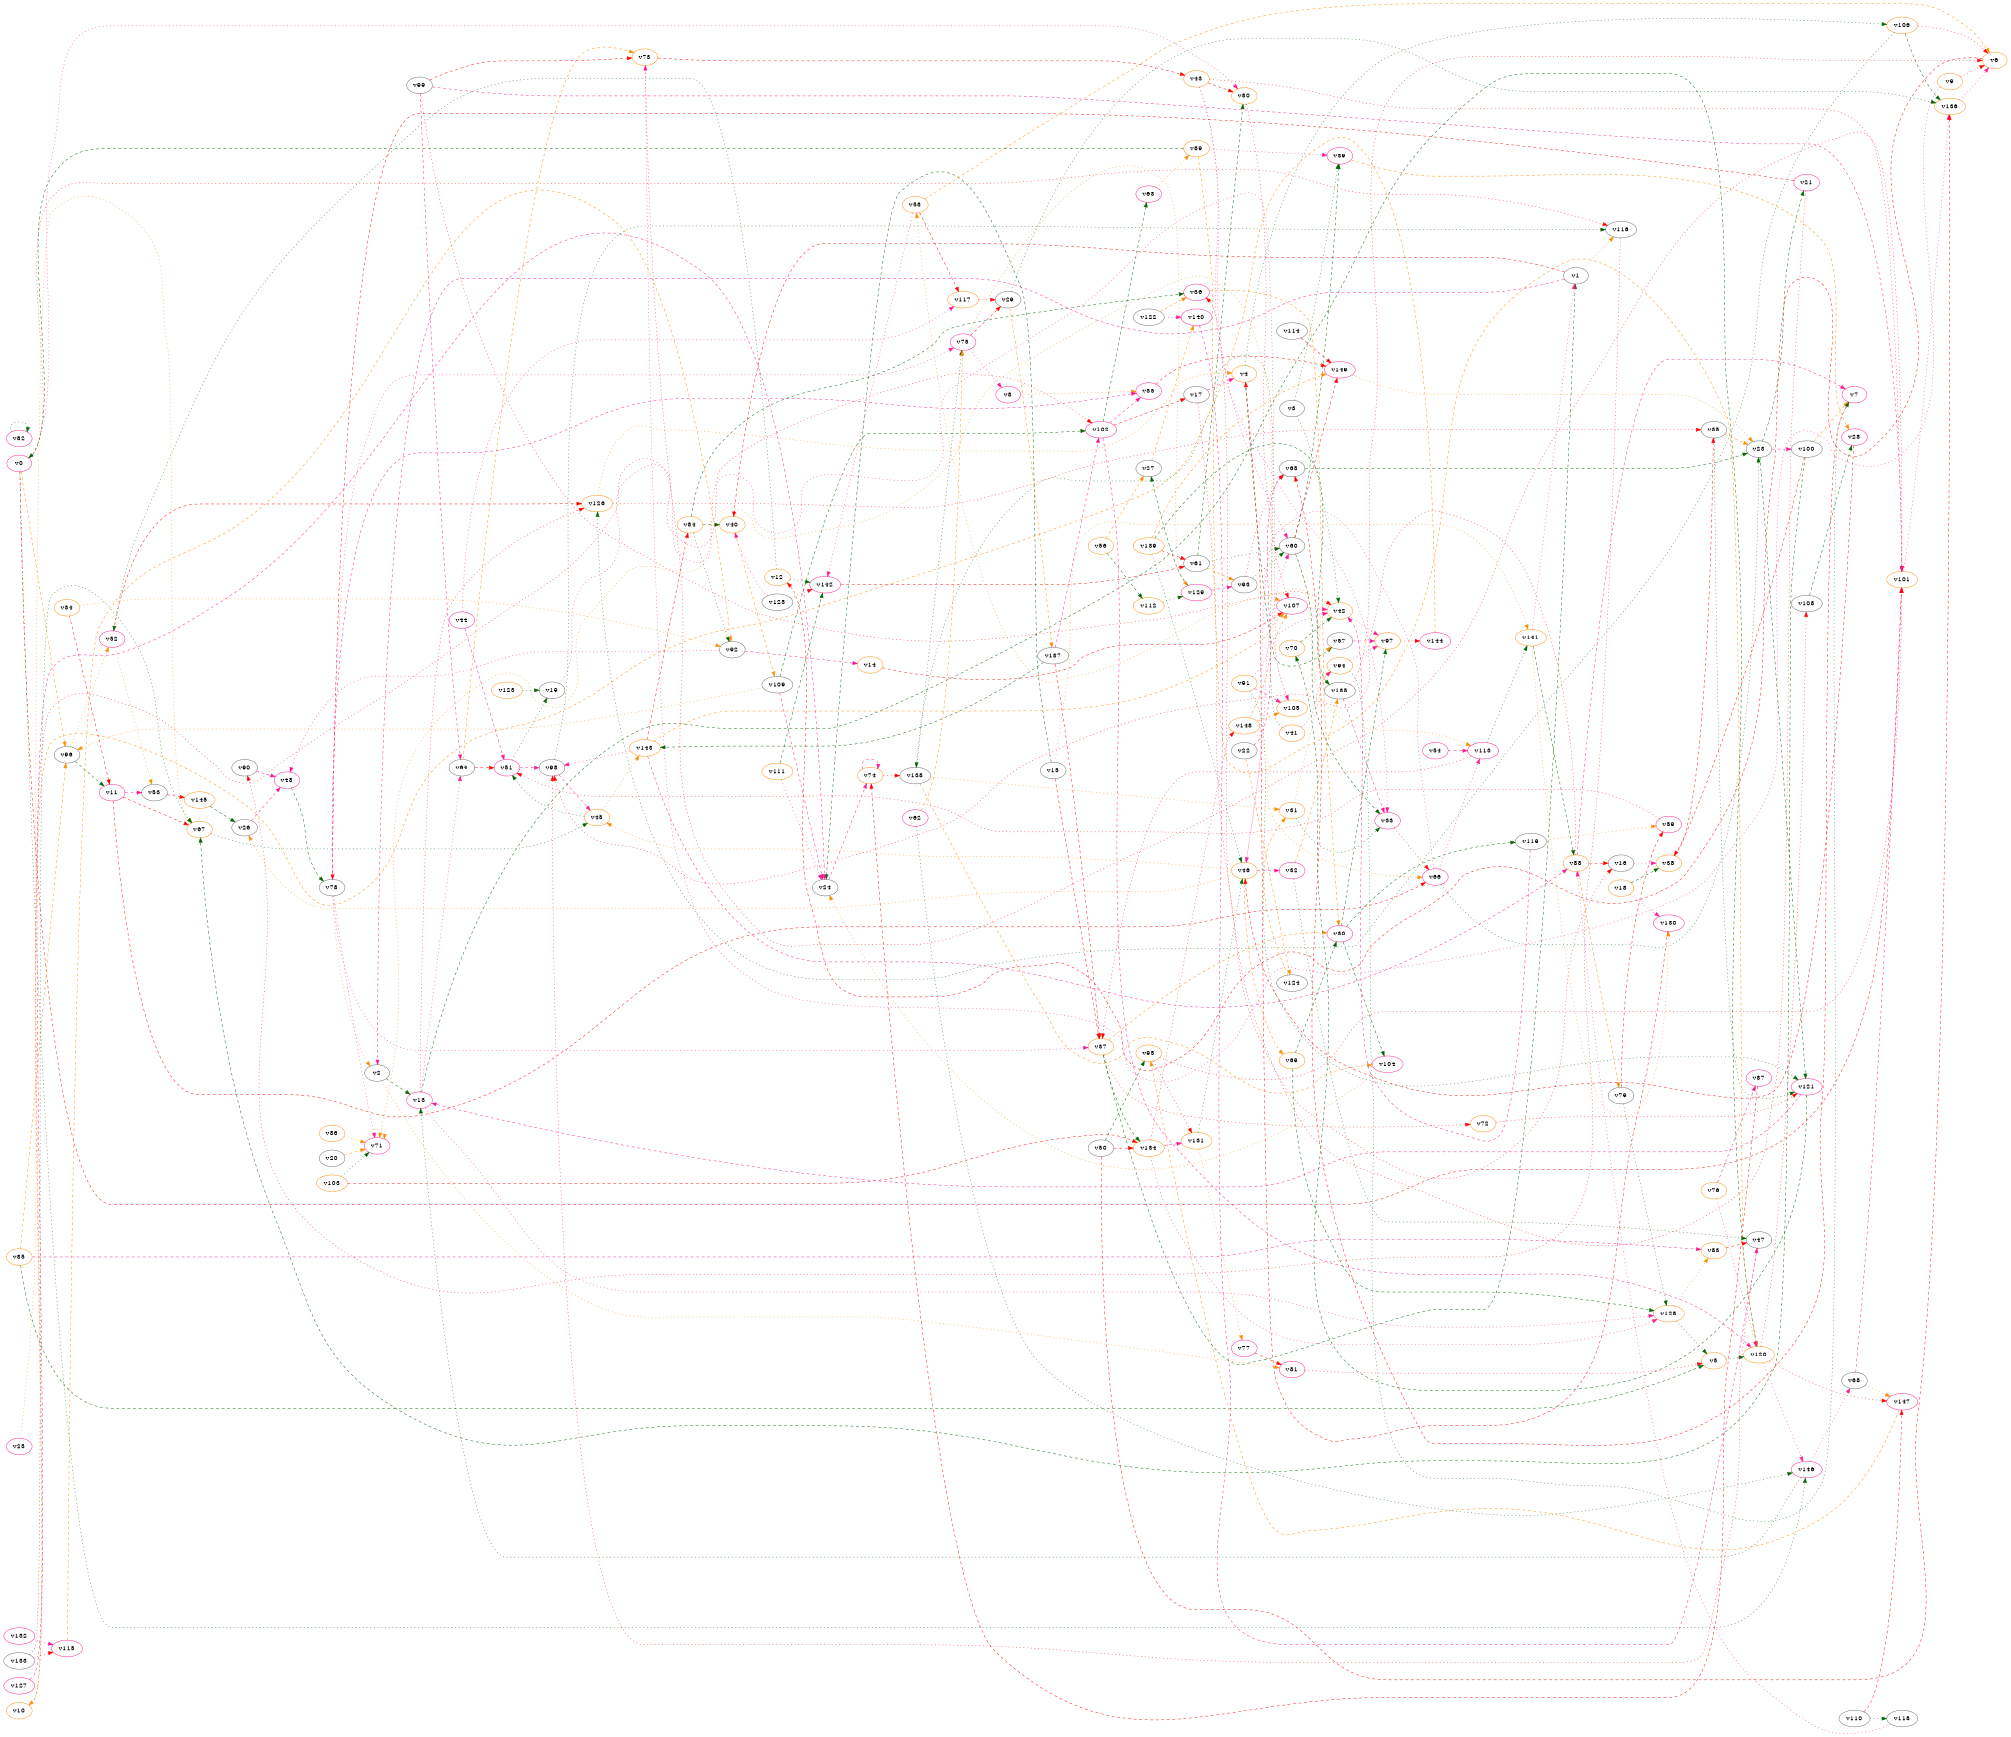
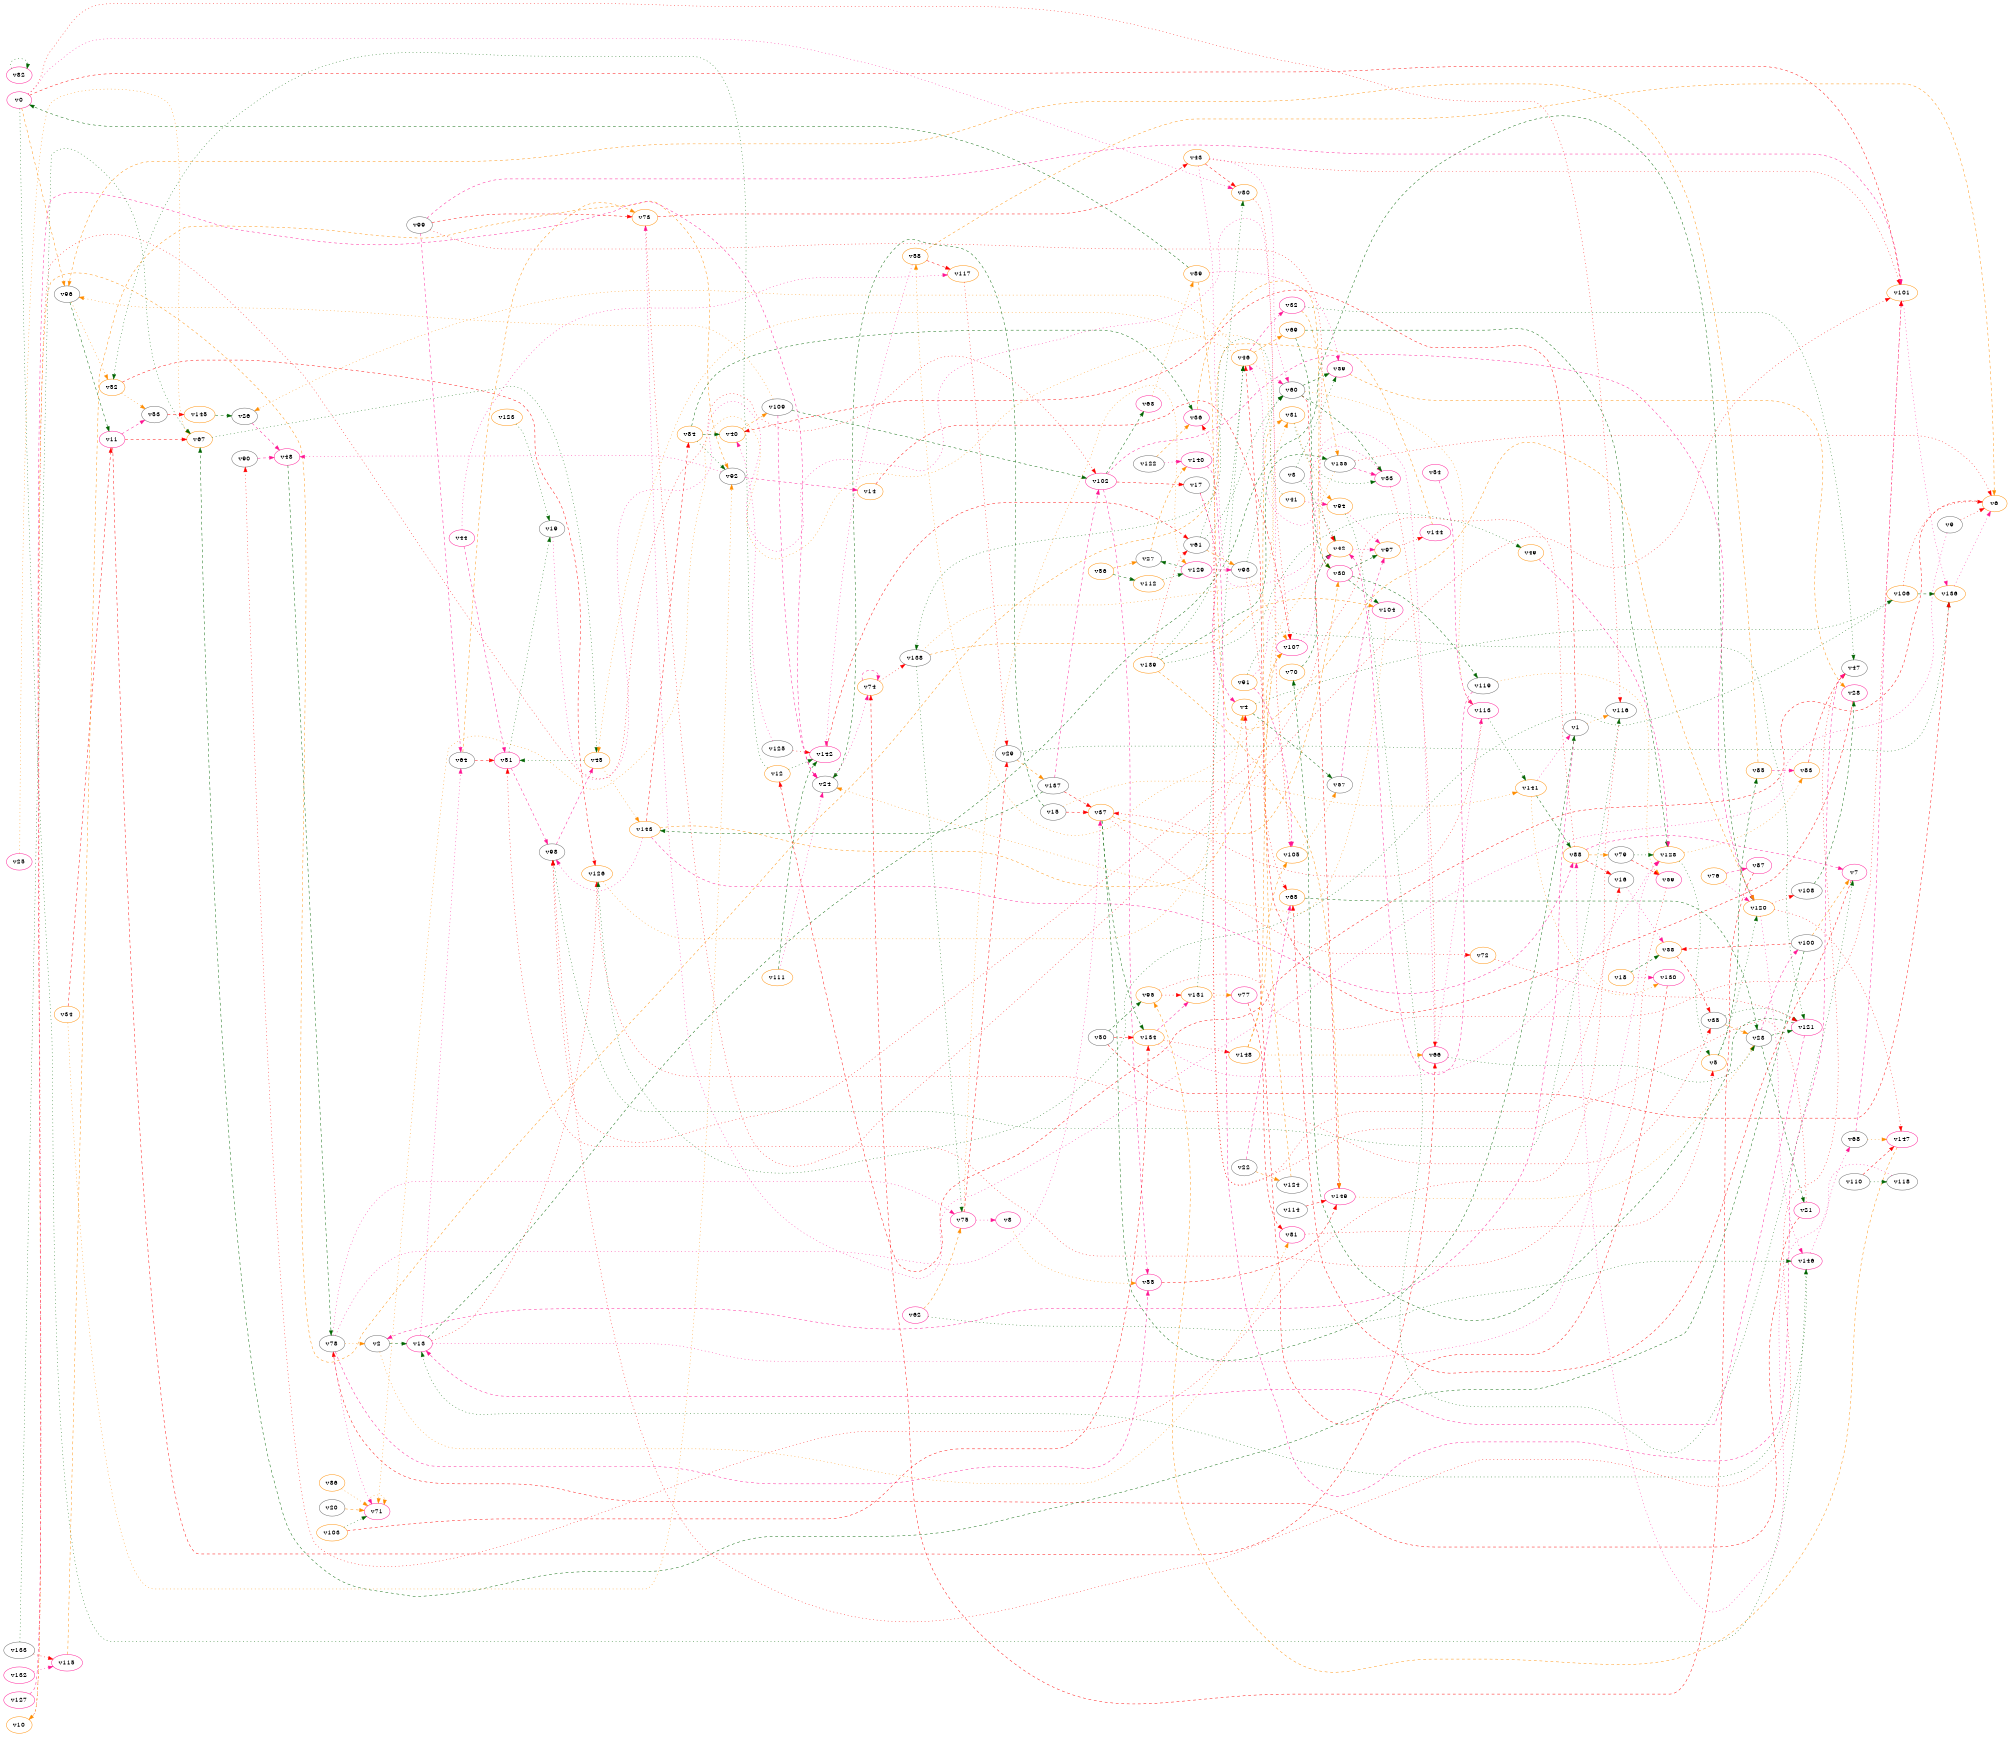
node "v9": color darkorange -> gray40
edge "v61" -> "v80": style dashed -> dotted
node "v65": color gray40 -> darkorange
edge "v139" -> "v61": style dashed -> dotted
node "v49": added
node "v52": color deeppink -> darkorange
edge "v24" -> "v74": style dashed -> dotted
edge "v85" -> "v5": reversed
